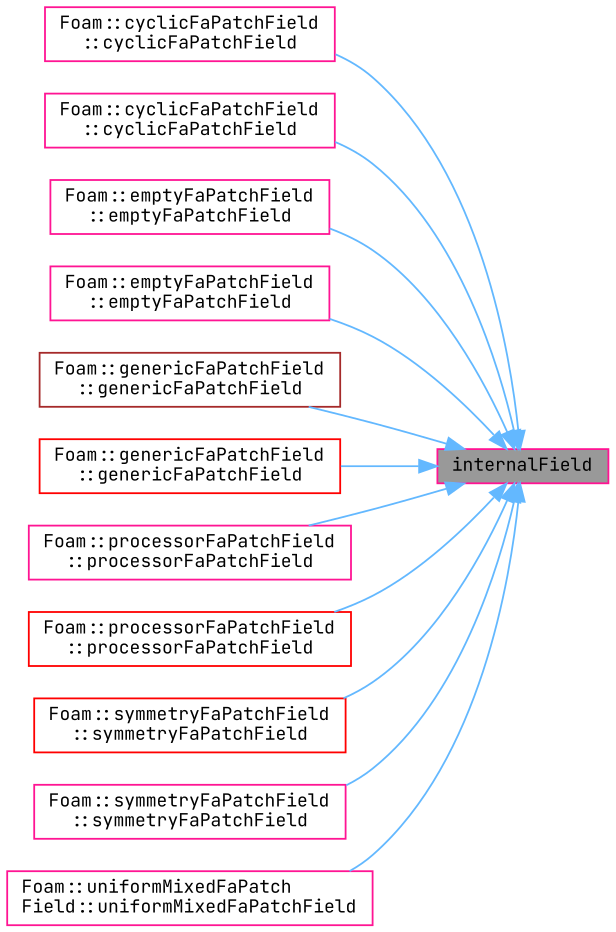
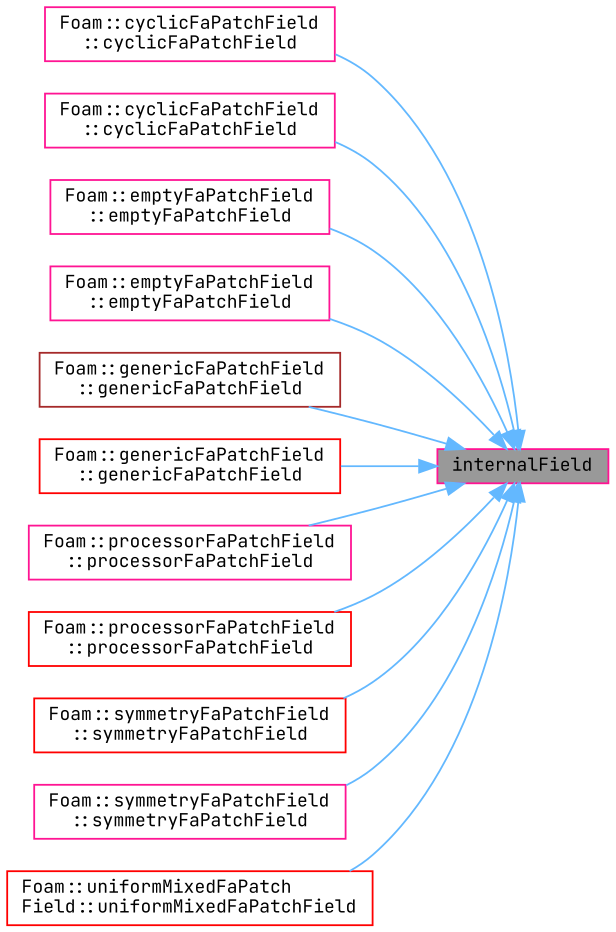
node "Foam::uniformMixedFaPatch Field::uniformMixedFaPatchField": color deeppink -> red
